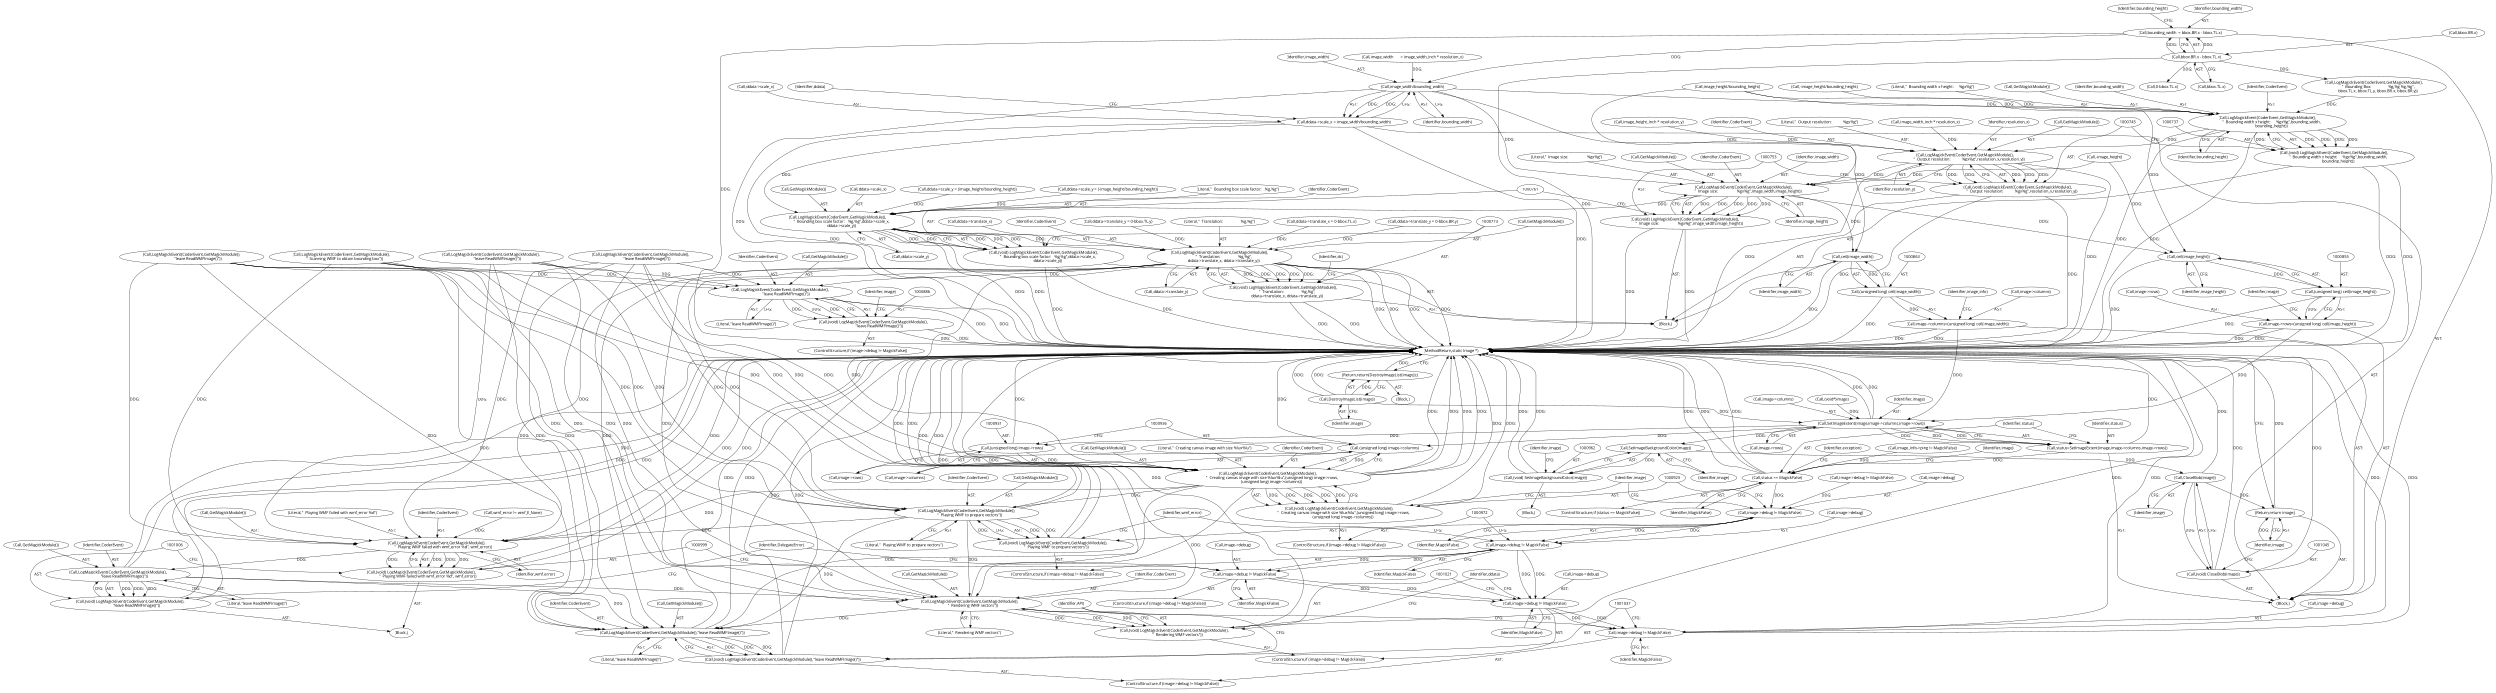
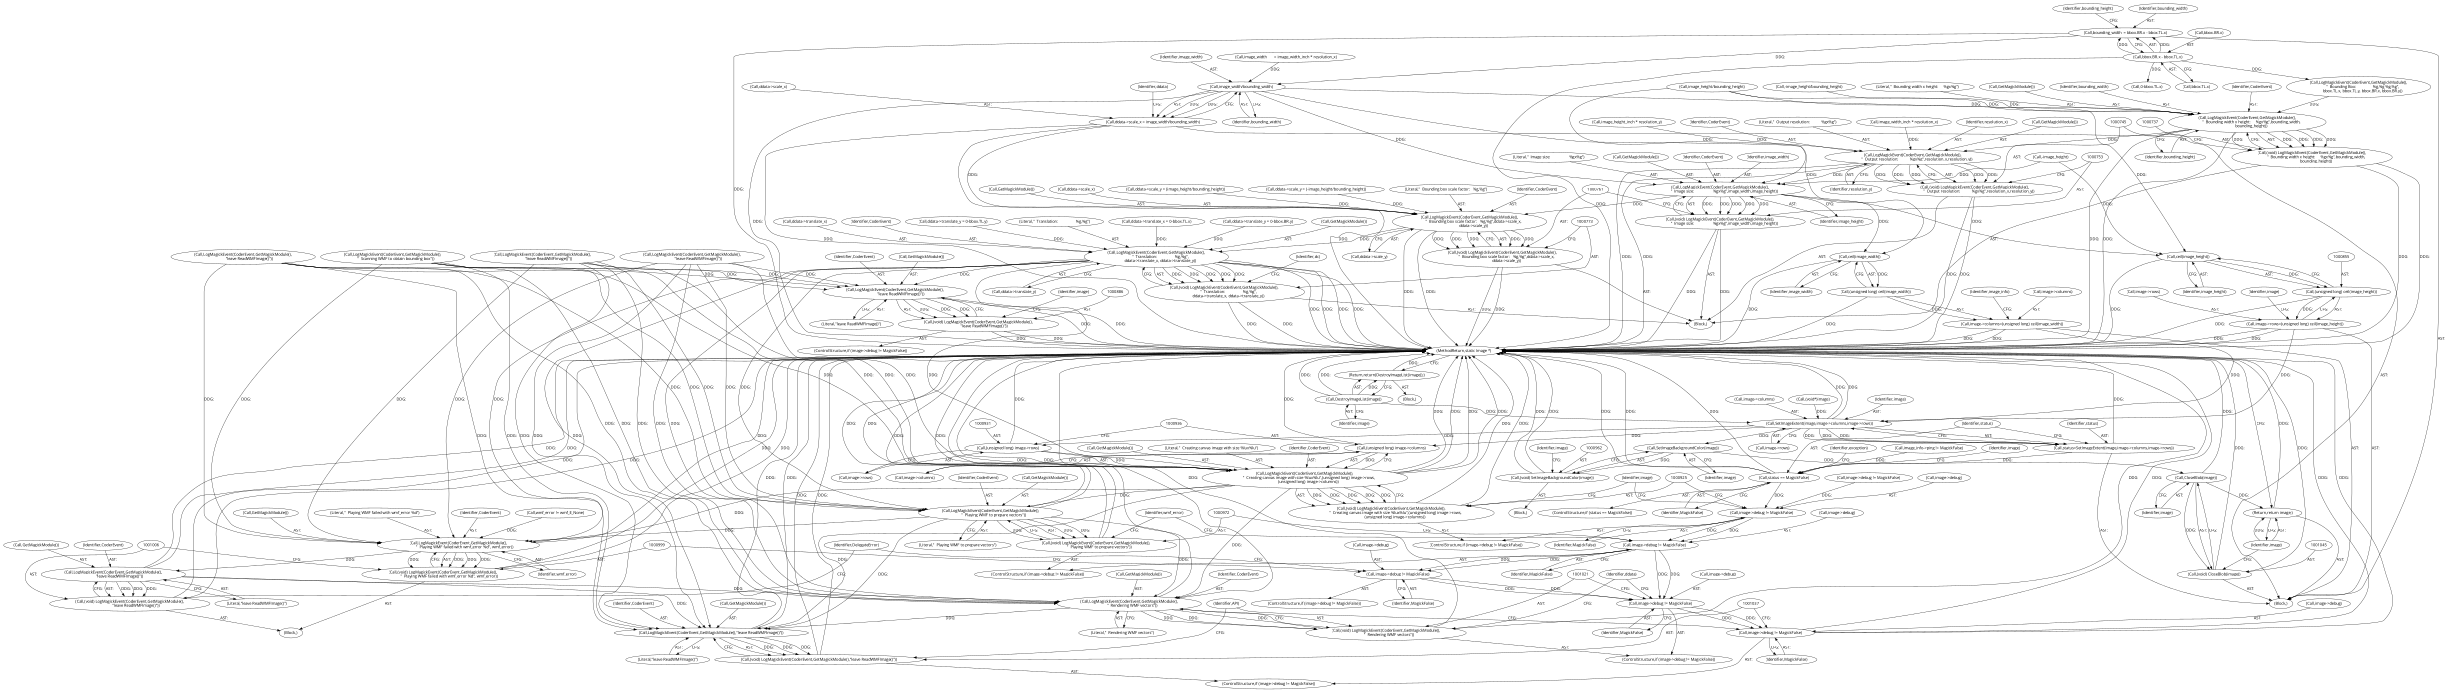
node "1000863": removed
